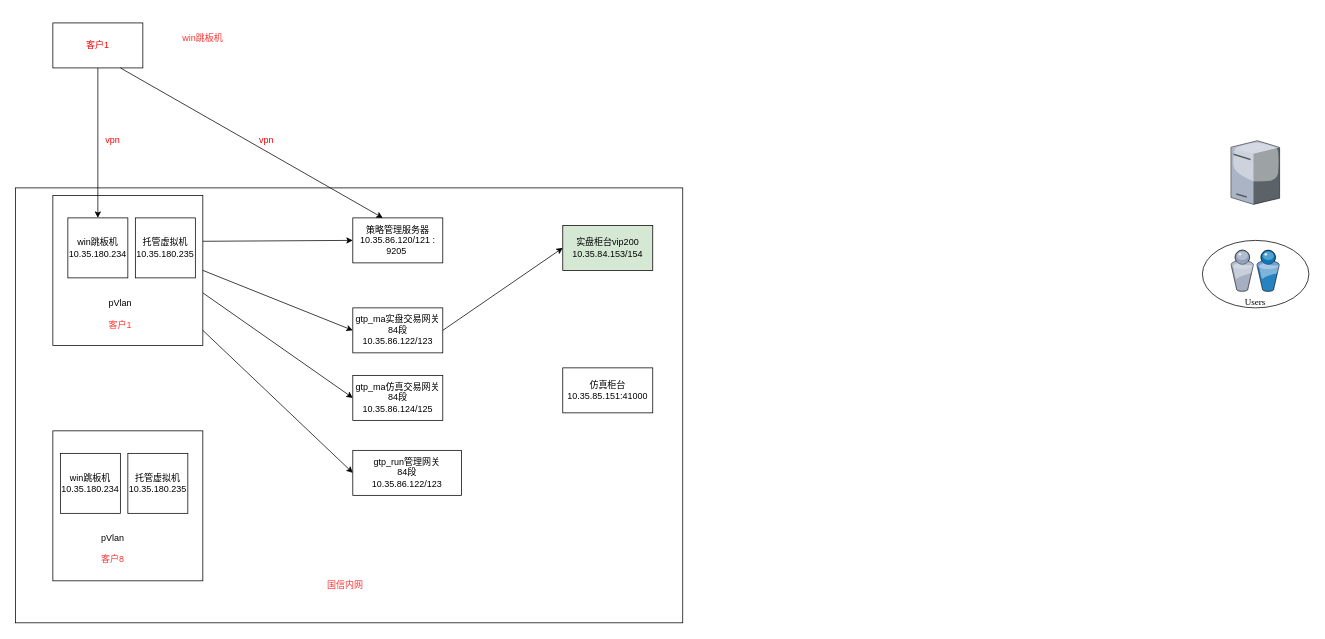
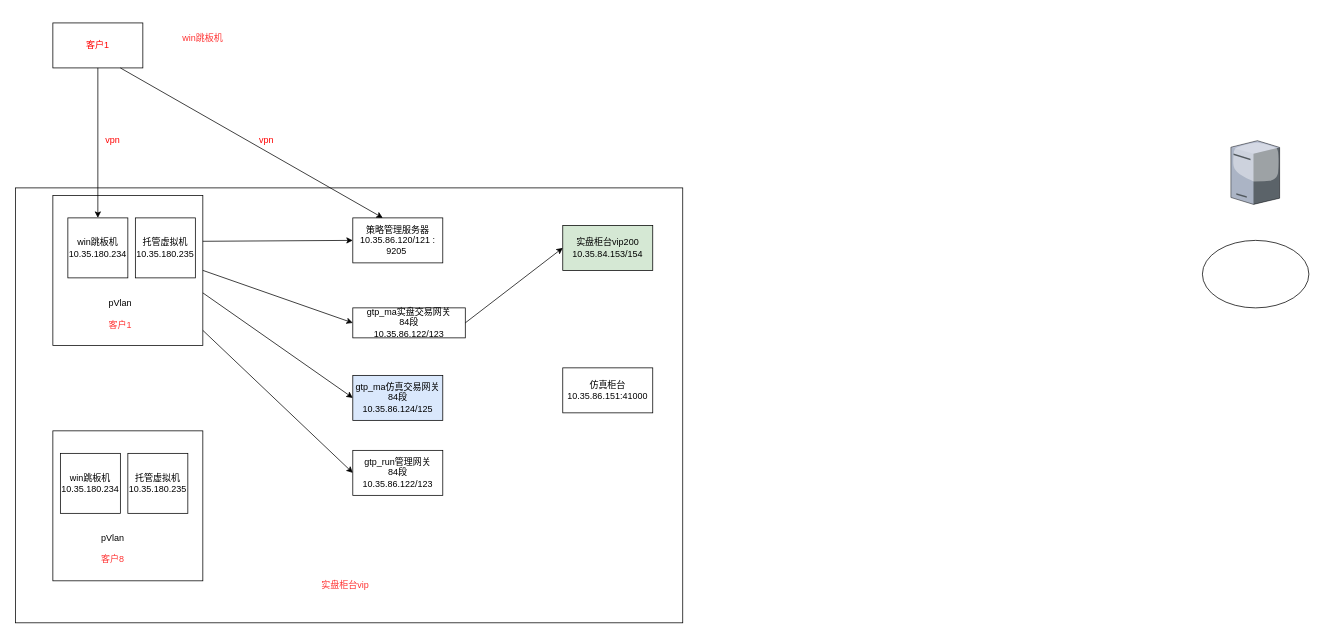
node "Users": removed
node "gtp_ma实盘交易网关 84段 10.35.86.122/123": size 90x45 -> 113x30
node "仿真柜台10.35.85.151:41000": label "仿真柜台10.35.85.151:41000" -> "仿真柜台10.35.86.151:41000"
node "gtp_ma仿真交易网关 84段 10.35.86.124/125": fillcolor #ffffff -> #dae8fc
node "gtp_run管理网关 84段 10.35.86.122/123": size 109x45 -> 90x45
node "国信内网": label "国信内网" -> "实盘柜台vip"
